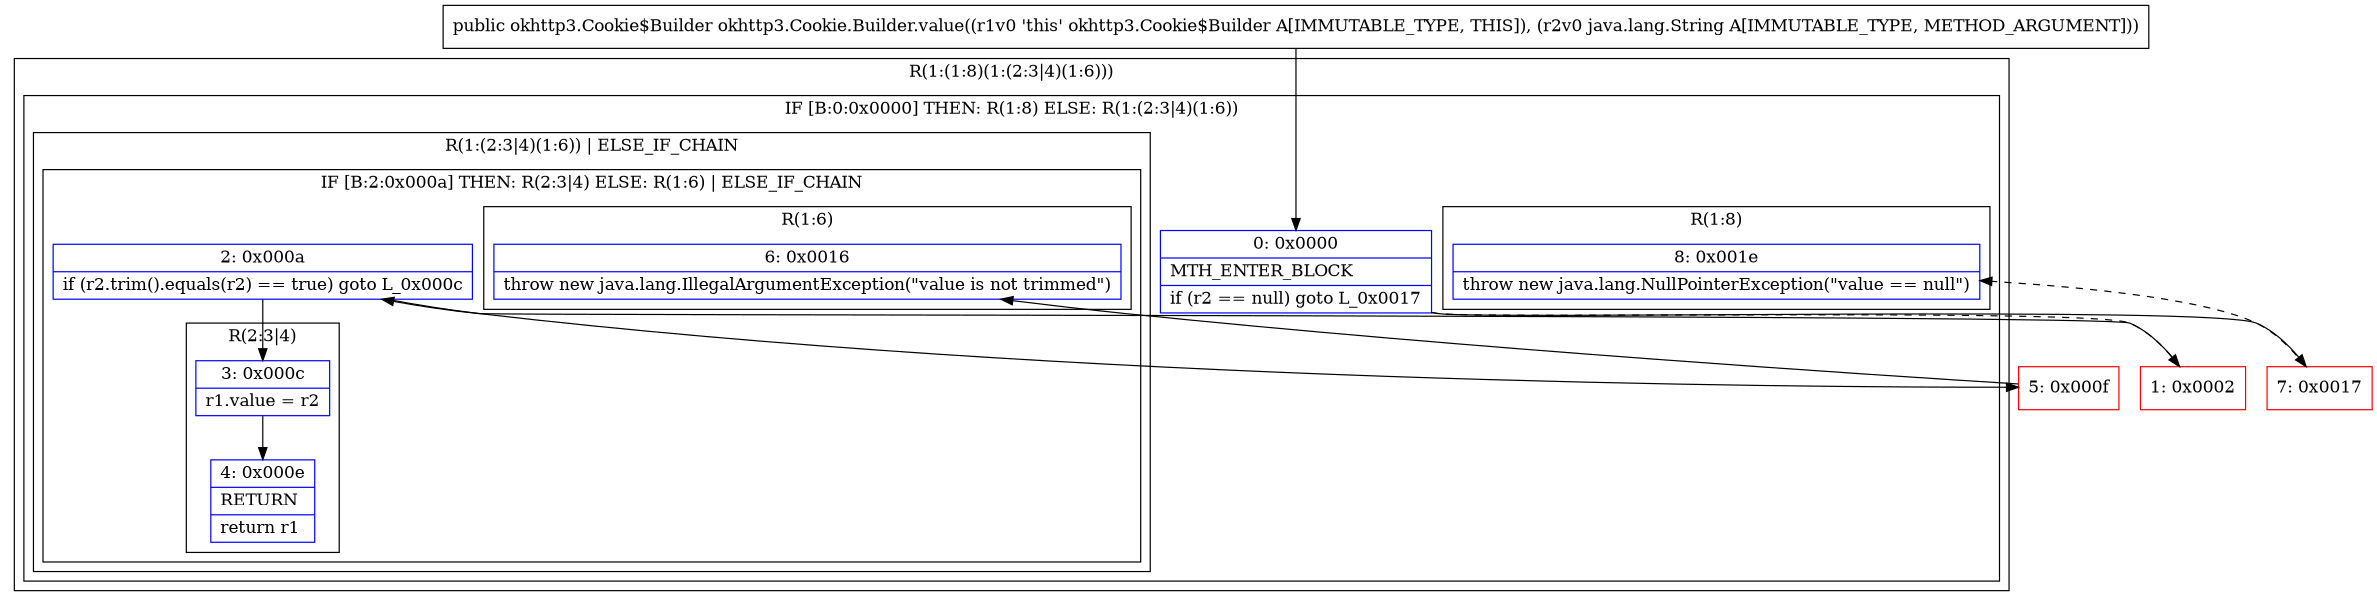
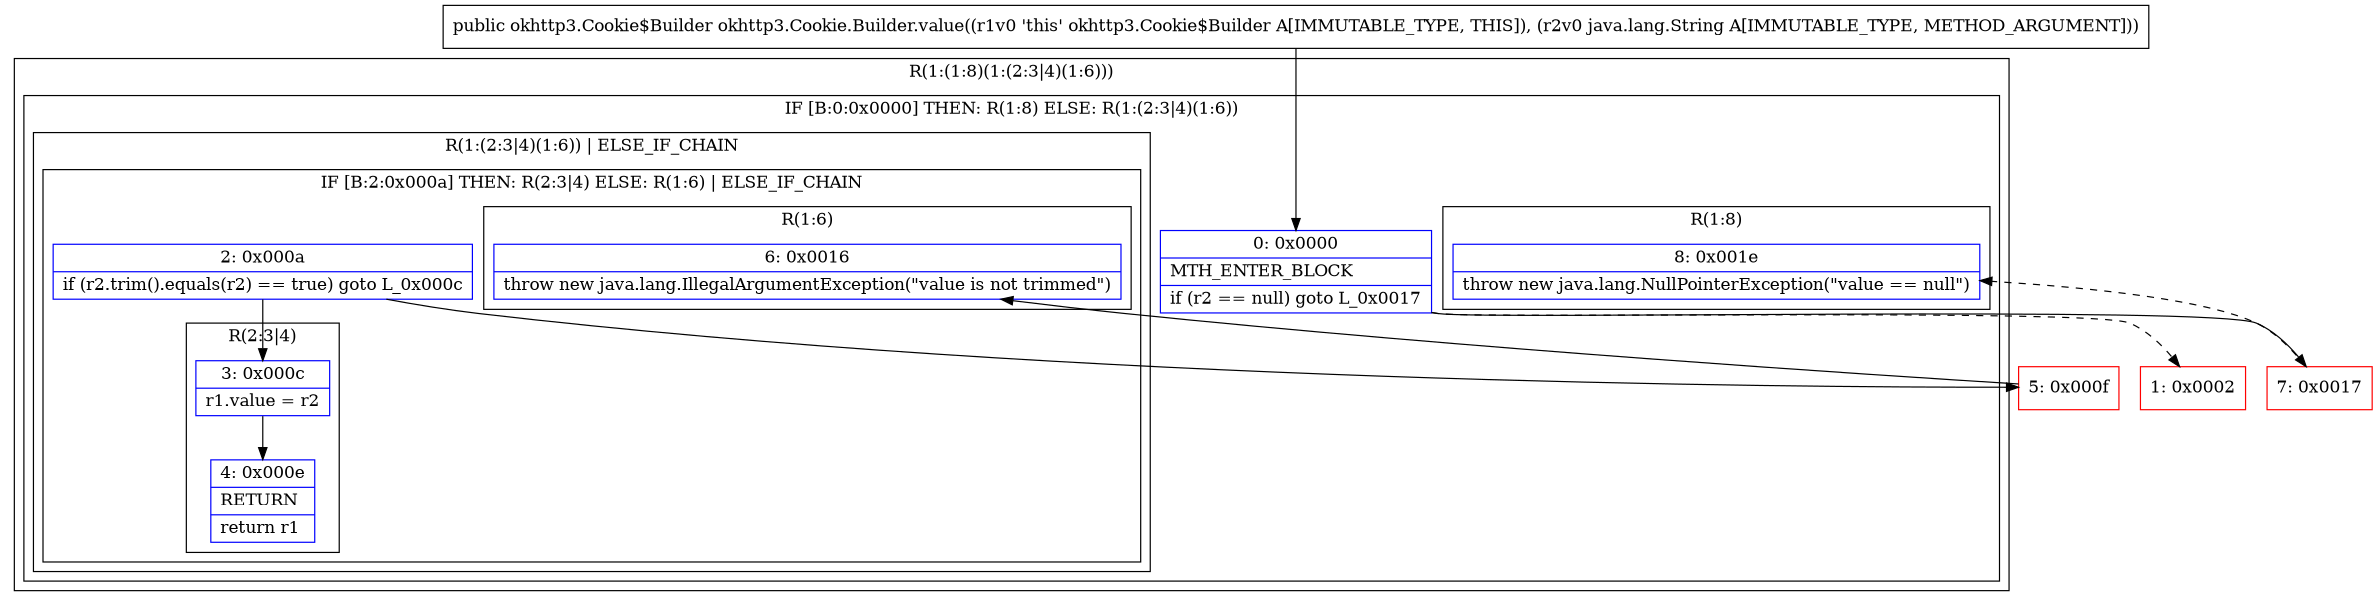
edge "1: 0x0002" -> "2: 0x000a": removed
